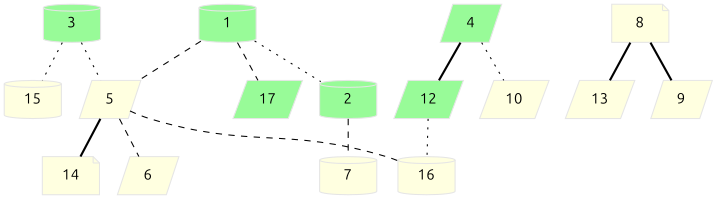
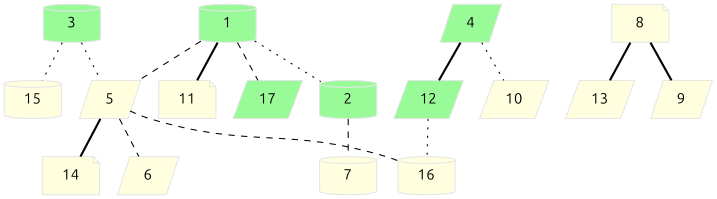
node "11": added
